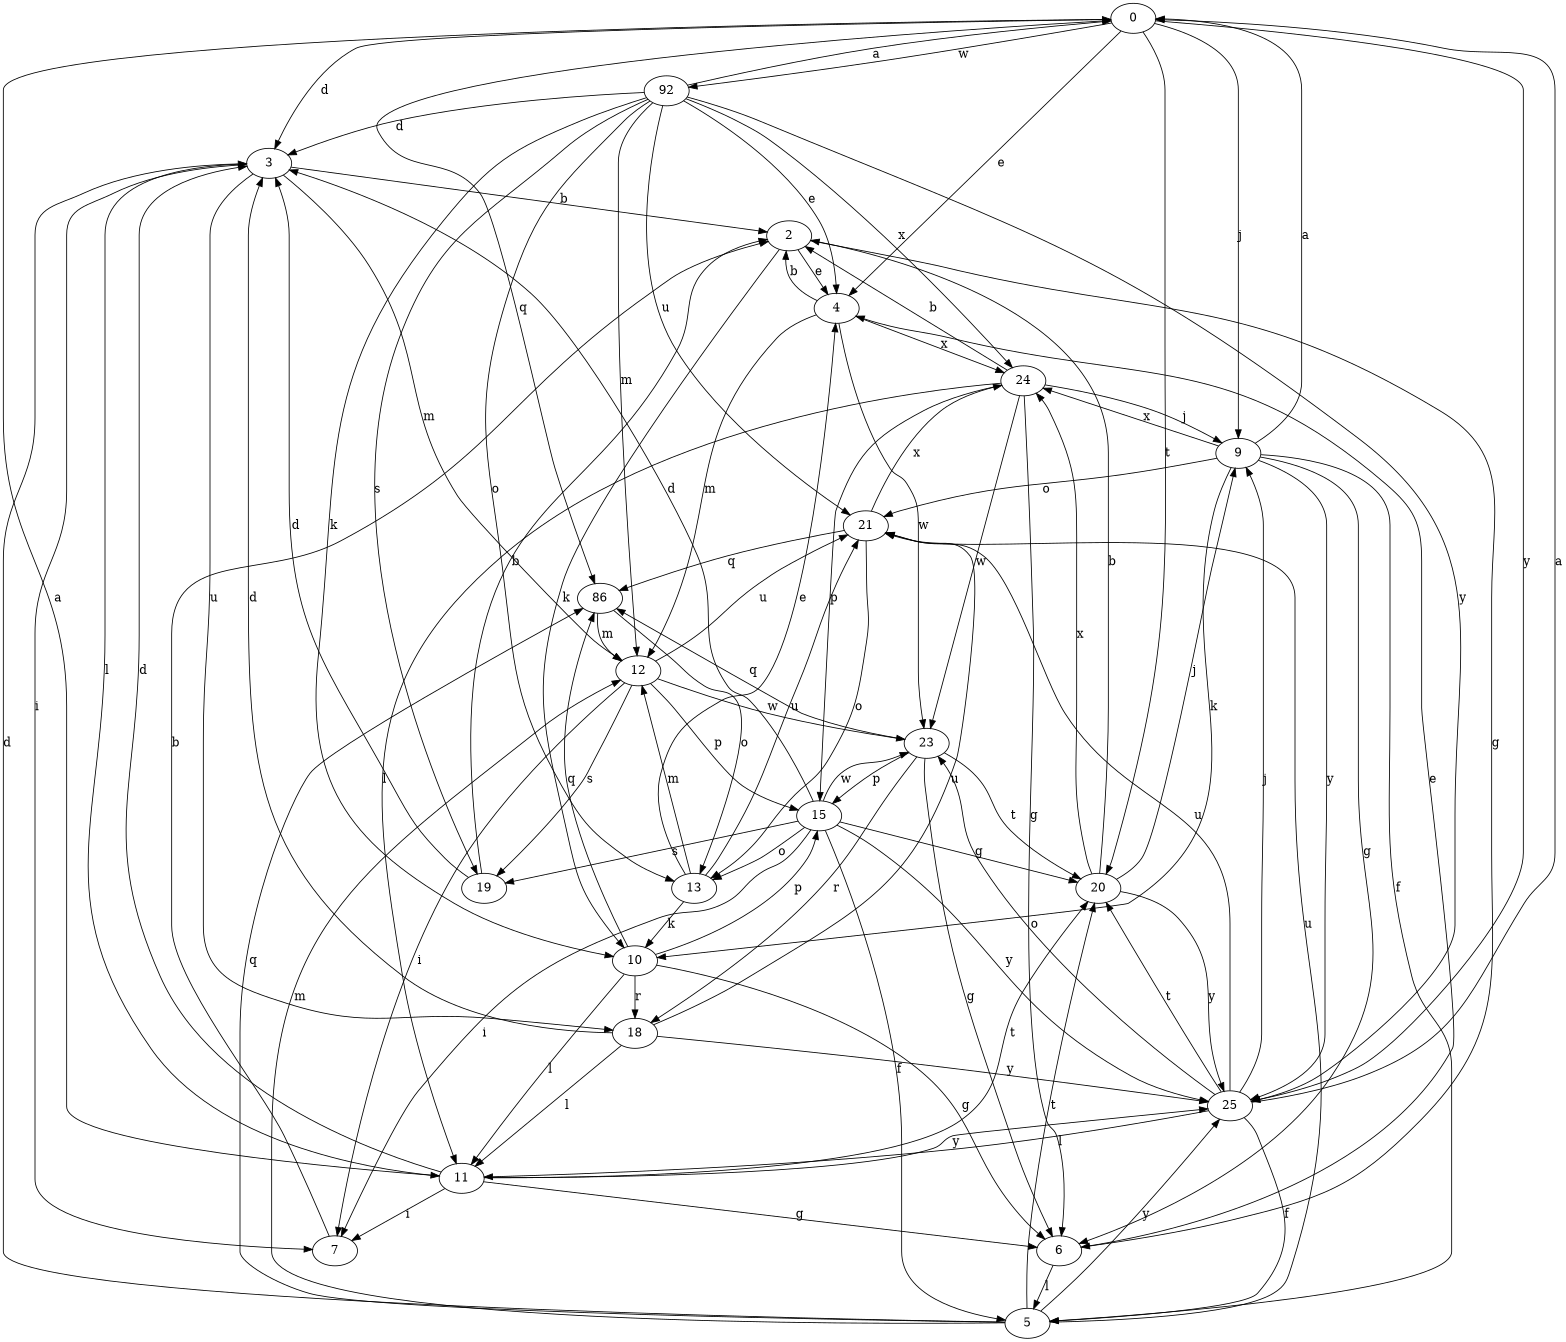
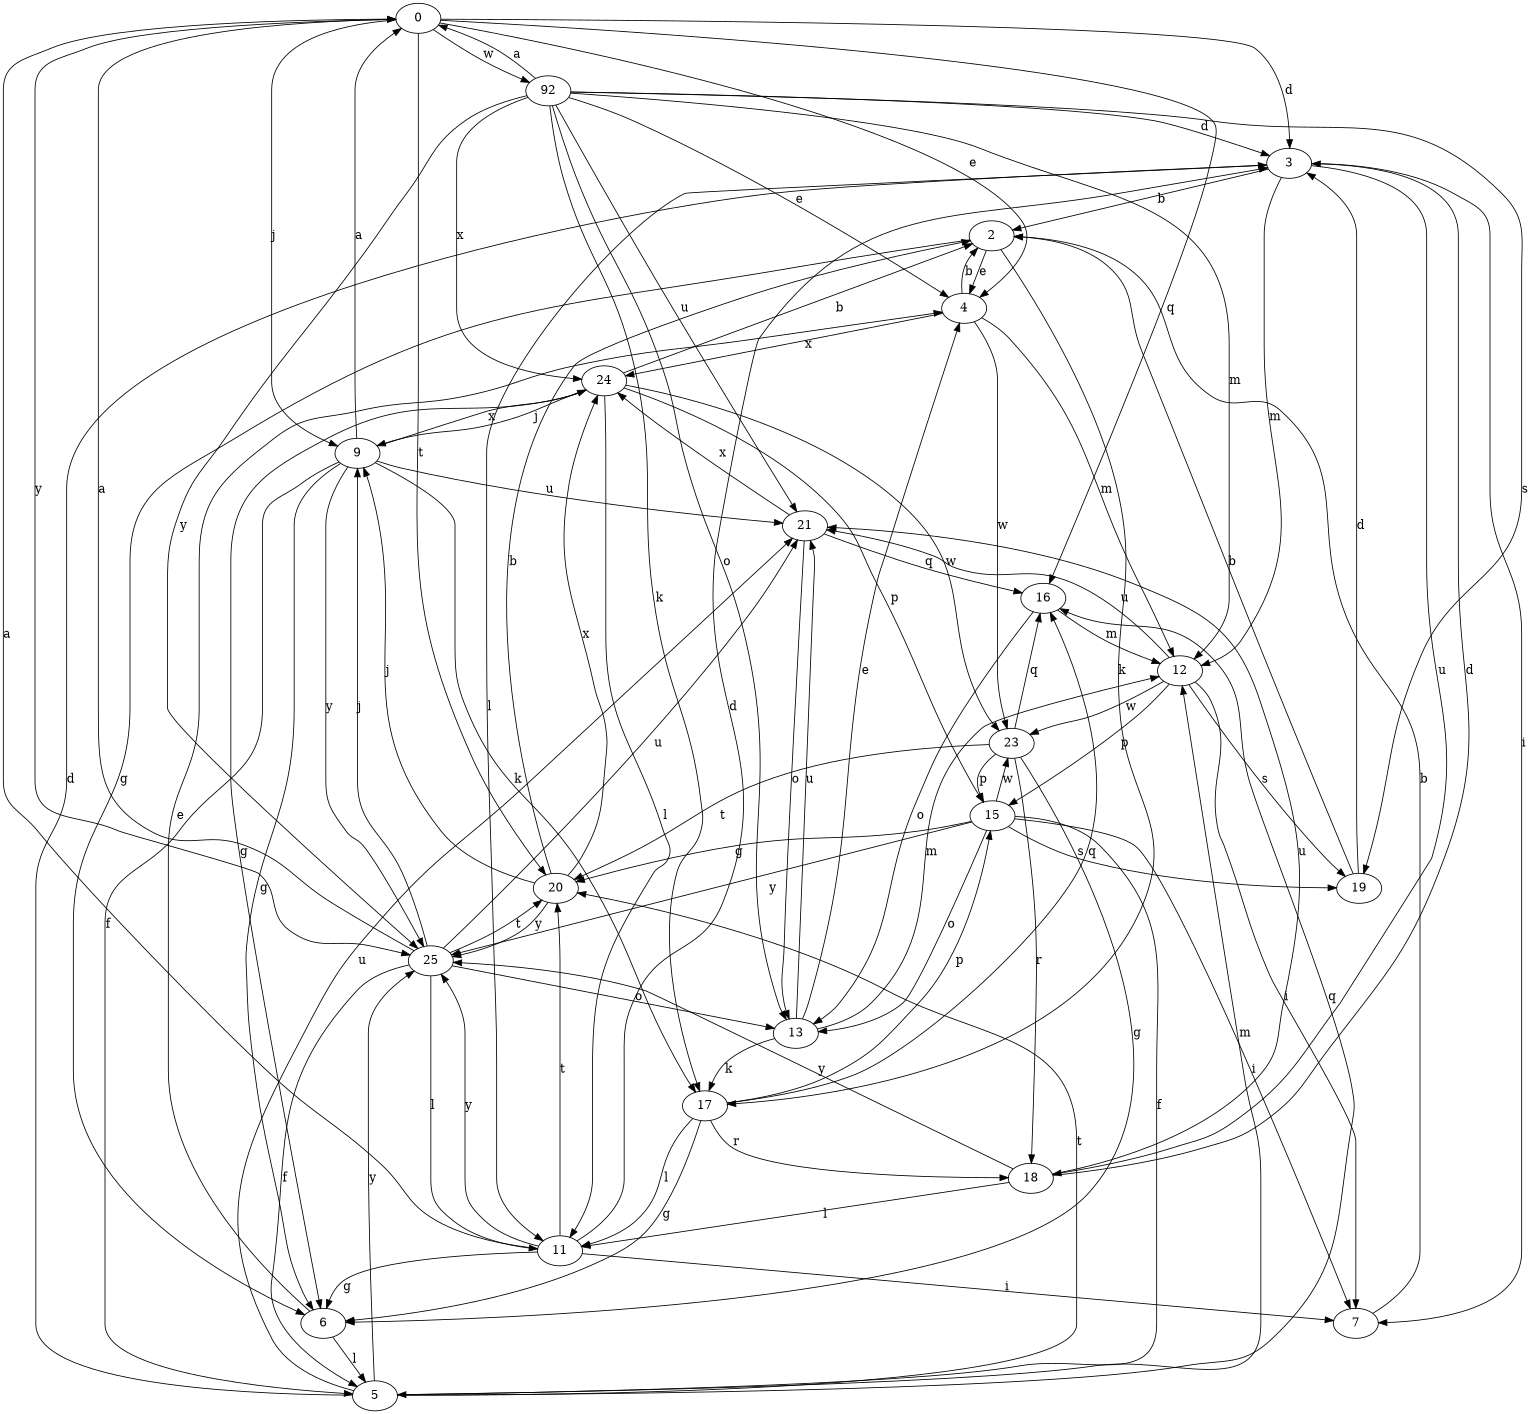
edge "15" -> "3": removed, label "d"
edge "9" -> "21": label "o" -> "u"
node "86": label "86" -> "16"
edge "25" -> "23": now "25" -> "13"
node "10": label "10" -> "17"
